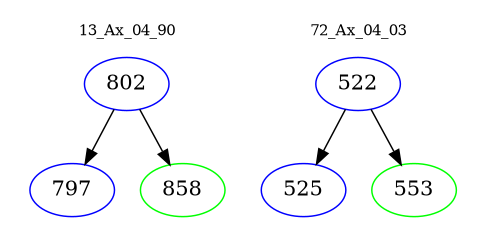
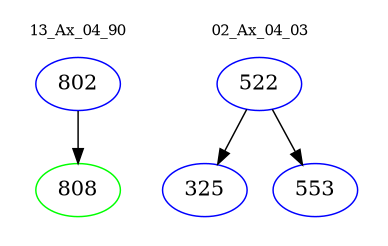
cluster "72_Ax_04_03": label "72_Ax_04_03" -> "02_Ax_04_03"
node "797": removed
node "858": label "858" -> "808"
node "525": label "525" -> "325"
node "553": color green -> blue
